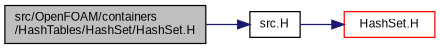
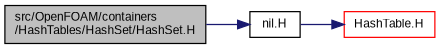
node "src.H": label "src.H" -> "nil.H"
node "HashSet.H": label "HashSet.H" -> "HashTable.H"
